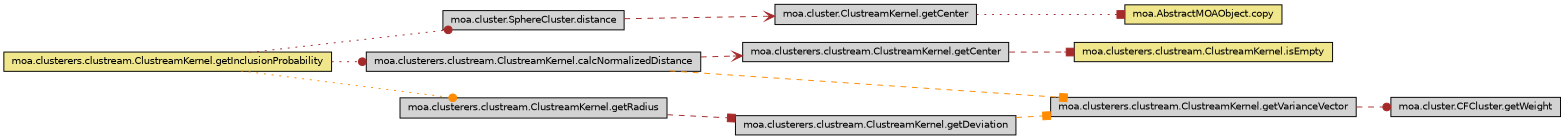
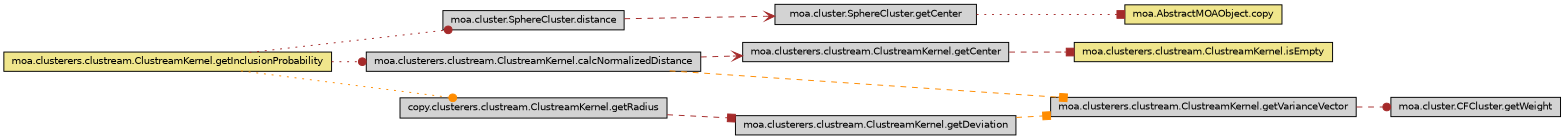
node "moa.cluster.ClustreamKernel.getCenter": label "moa.cluster.ClustreamKernel.getCenter" -> "moa.cluster.SphereCluster.getCenter"
node "moa.clusterers.clustream.ClustreamKernel.getRadius": label "moa.clusterers.clustream.ClustreamKernel.getRadius" -> "copy.clusterers.clustream.ClustreamKernel.getRadius"
